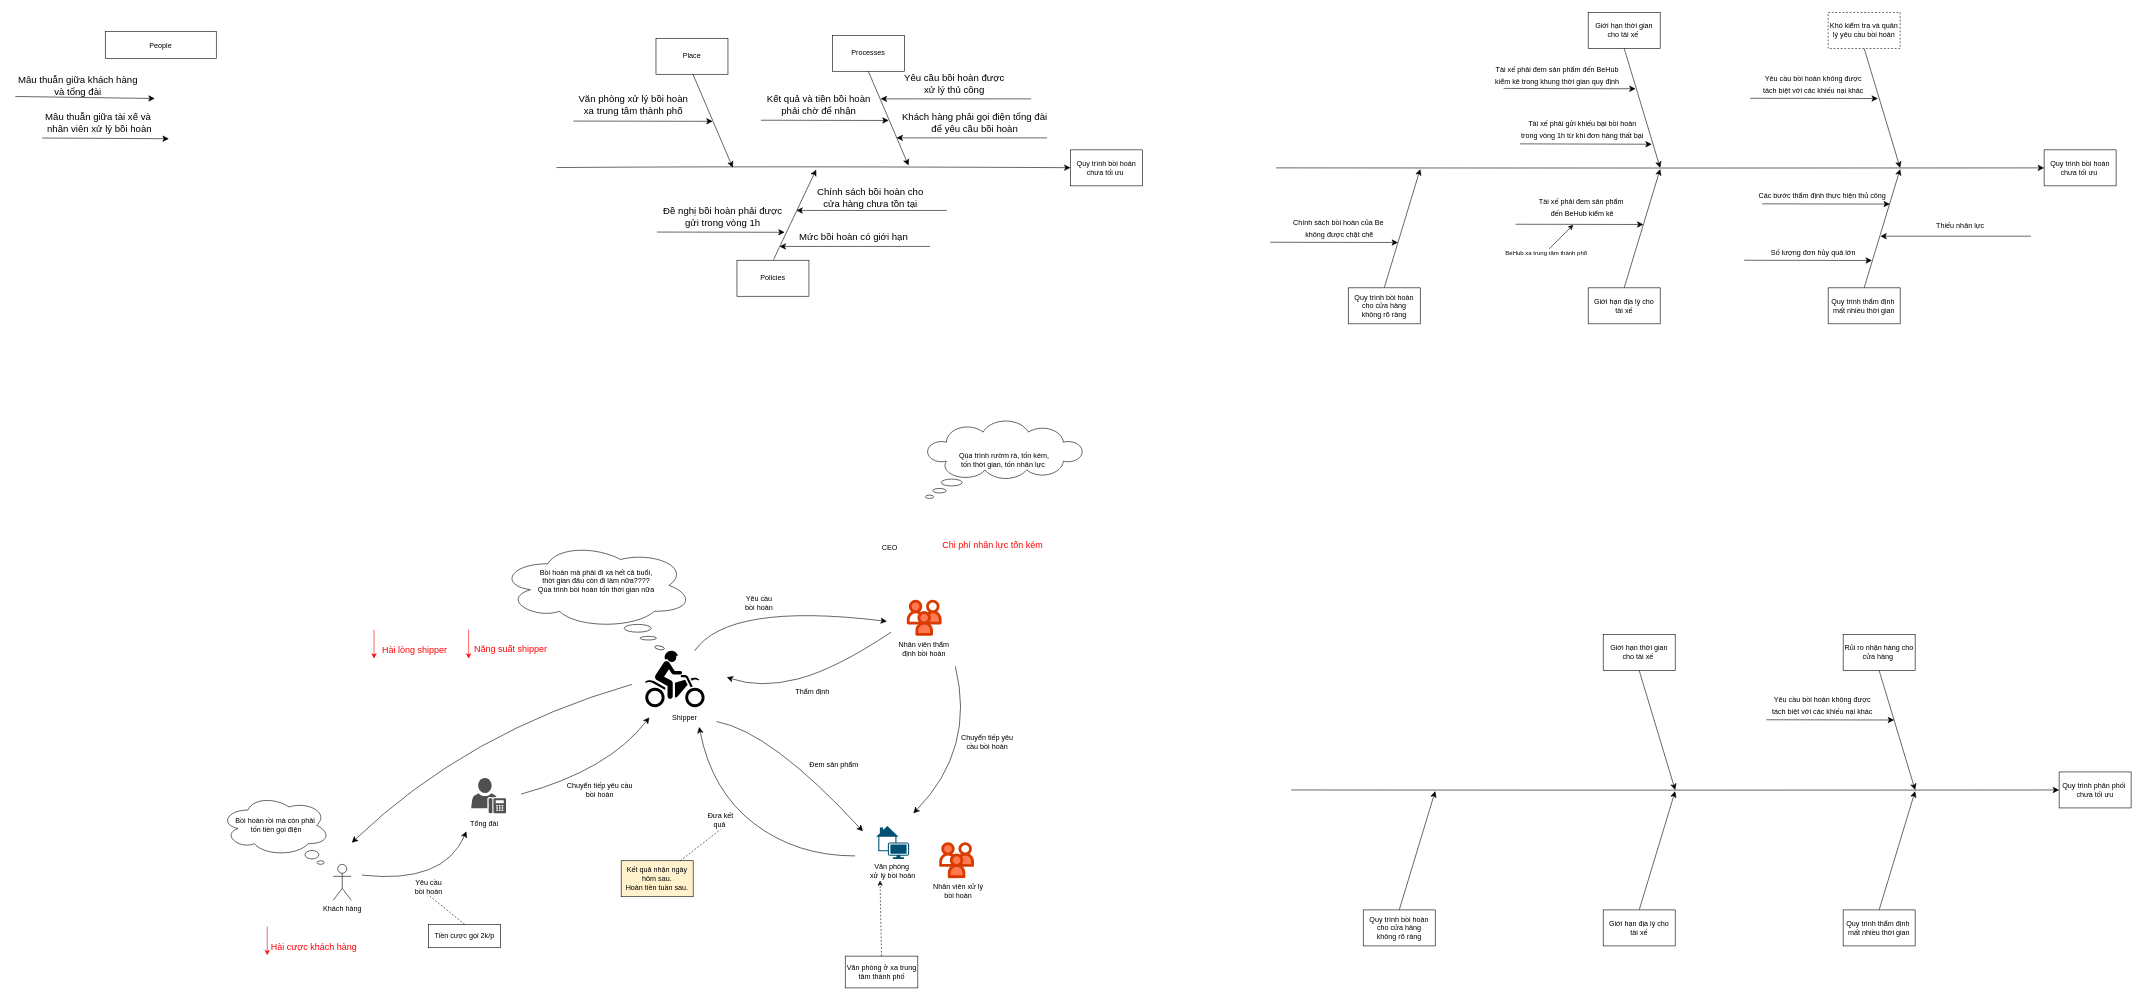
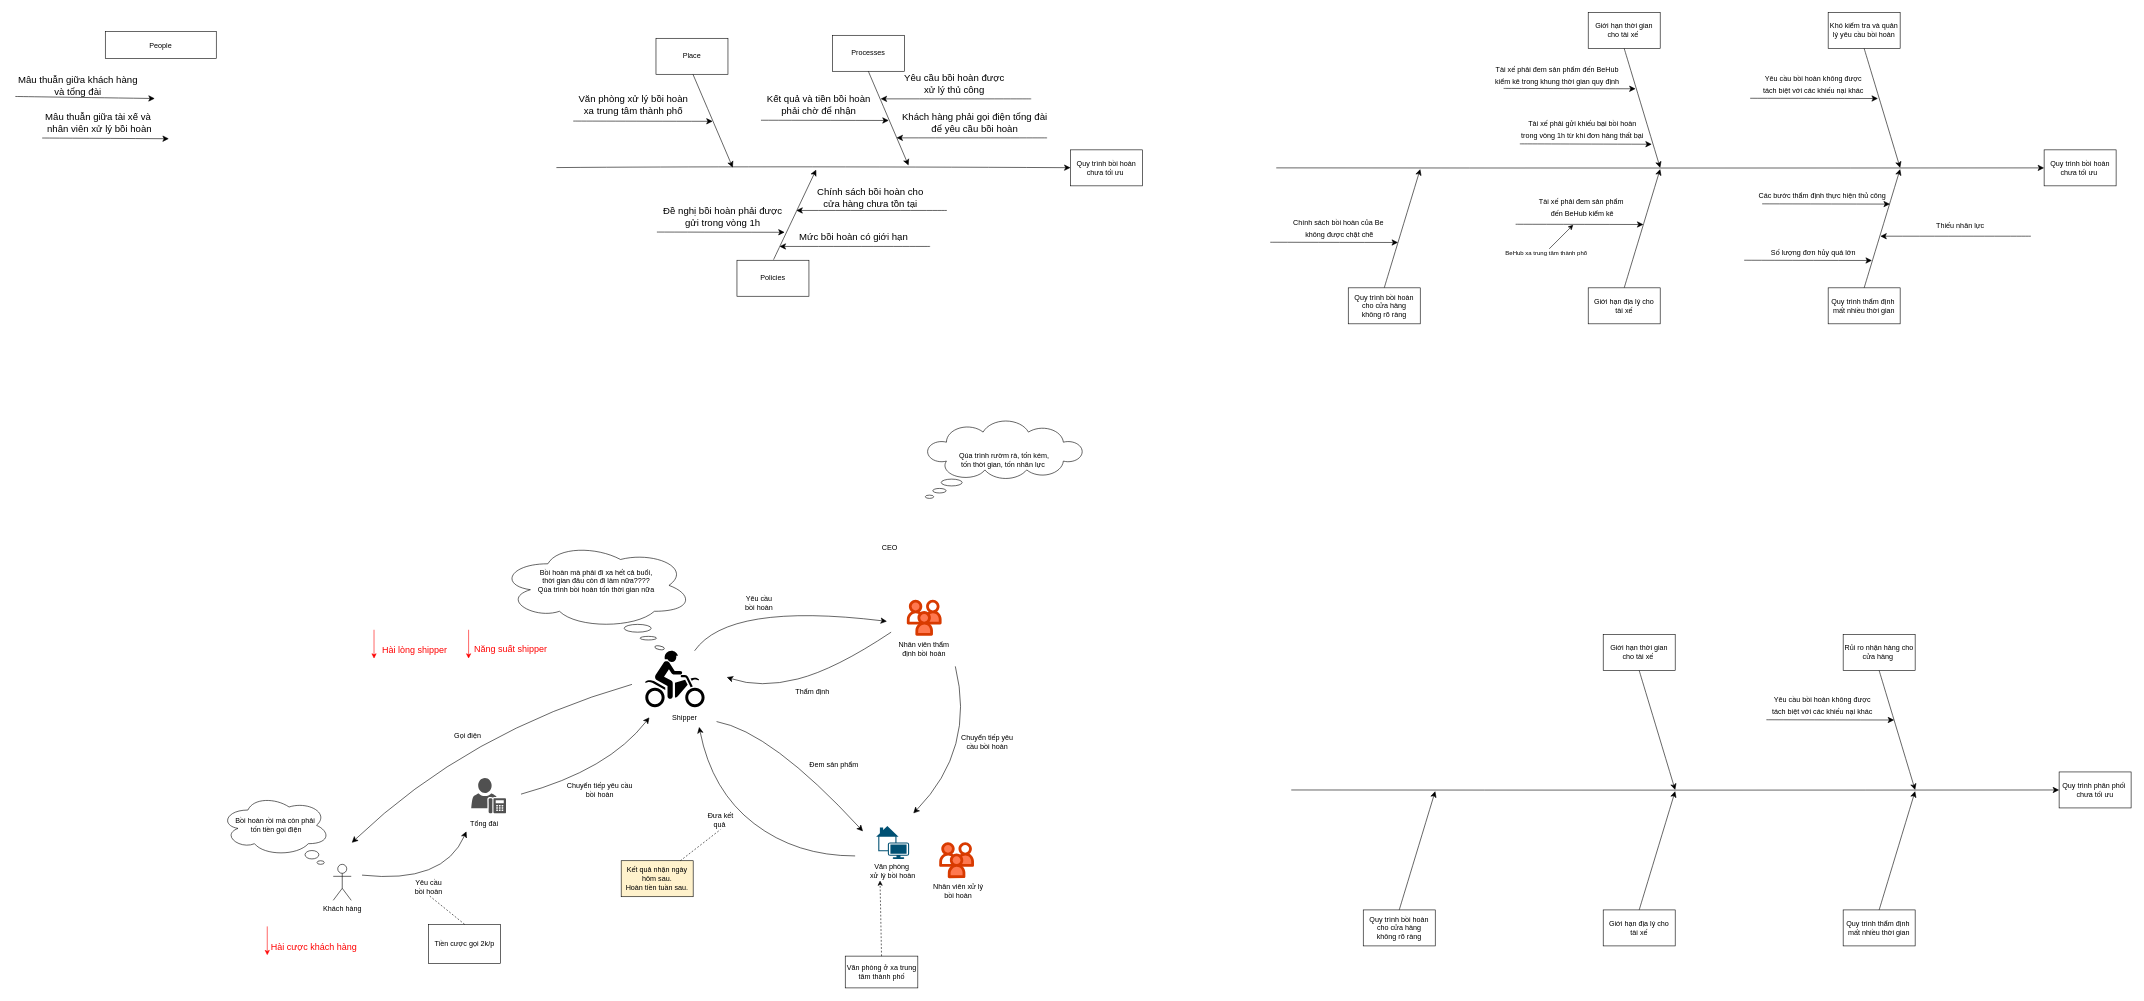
node "Khó kiểm tra và quản lý yêu cầu bồi hoàn": style dashed -> solid
node "Chi phí nhân lực tốn kém": removed
node "Gọi điện": added
node "Tiền cược gọi 2k/p": size 72x23 -> 72x39
